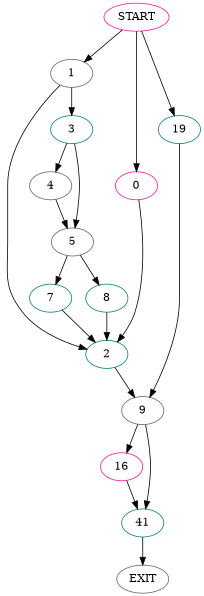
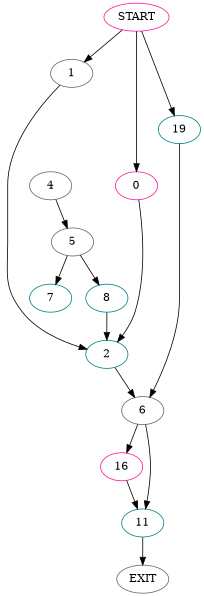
node "3": removed
edge "7" -> "2": removed
node "9": label "9" -> "6"
node "41": label "41" -> "11"
